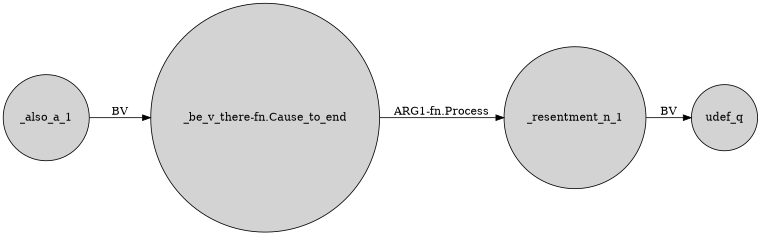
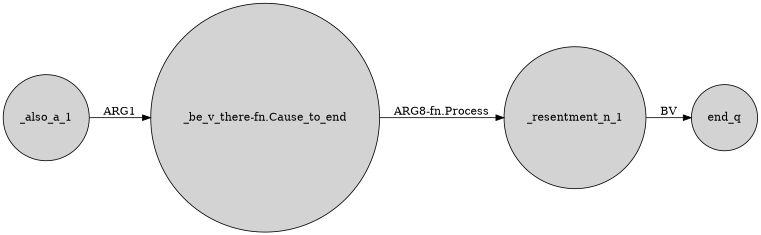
edge "_also_a_1" -> "_be_v_there-fn.Cause_to_end": label "BV" -> "ARG1"
edge "_be_v_there-fn.Cause_to_end" -> "_resentment_n_1": label "ARG1-fn.Process" -> "ARG8-fn.Process"
node "udef_q": label "udef_q" -> "end_q"
